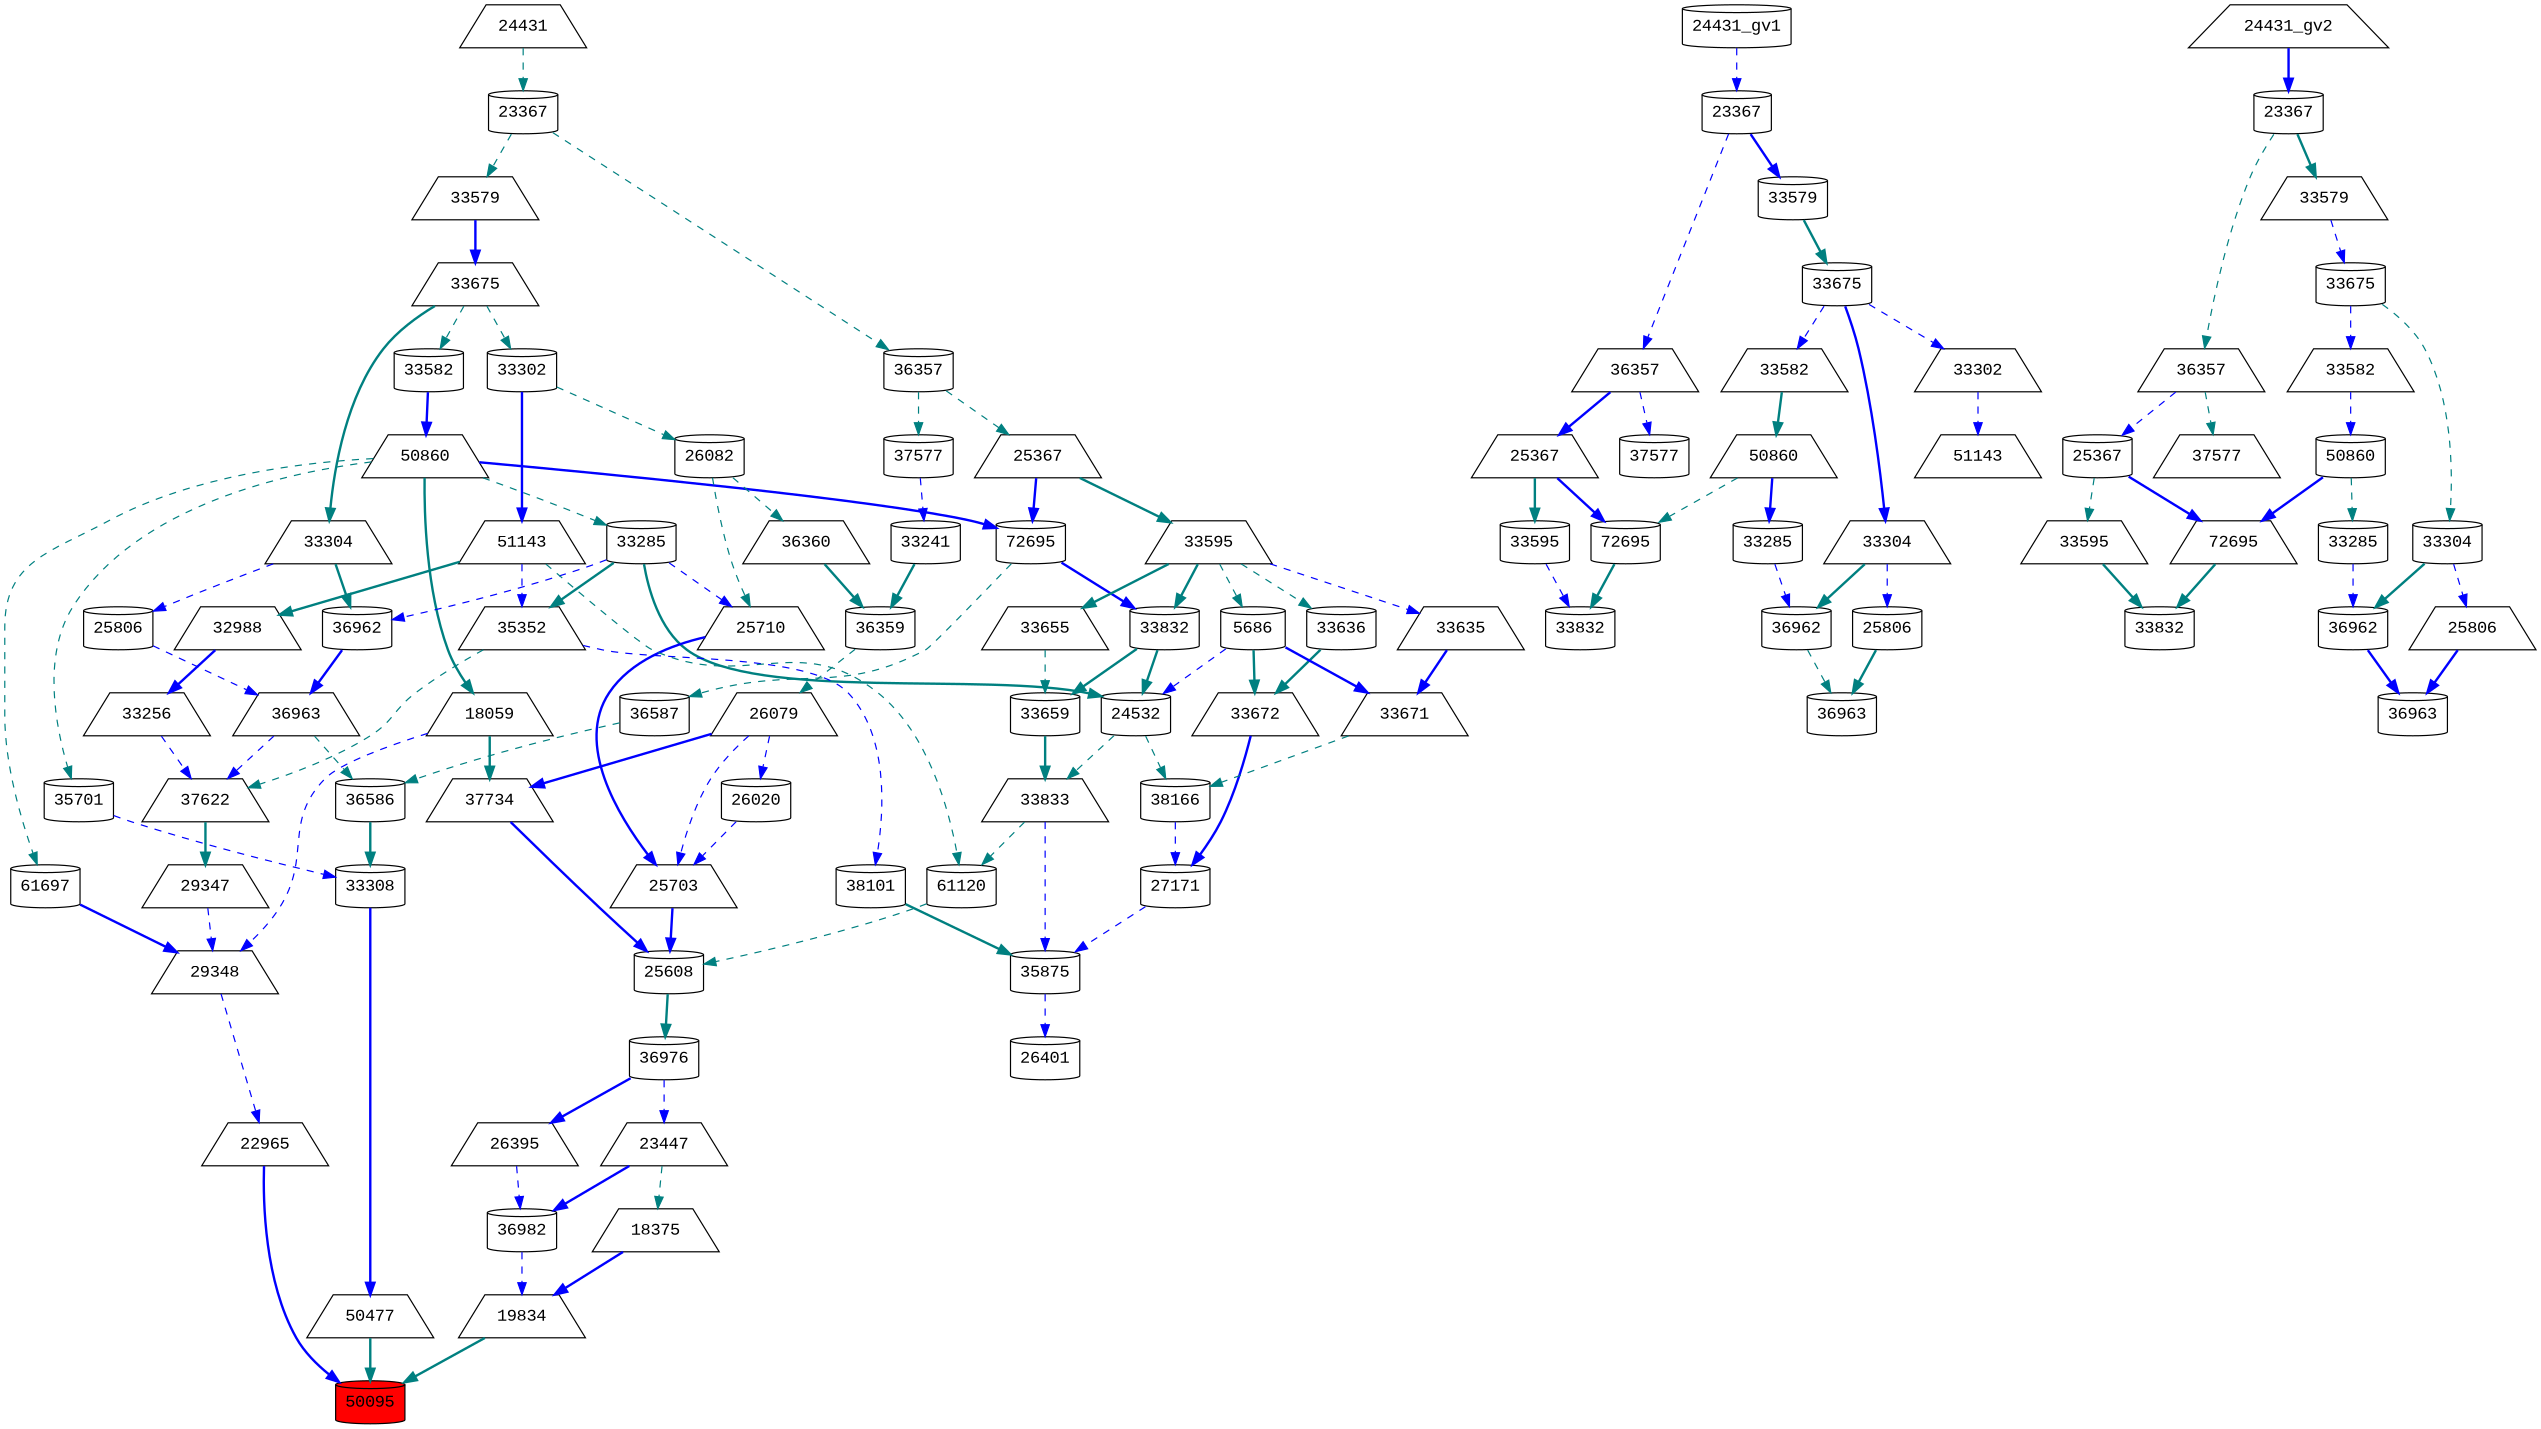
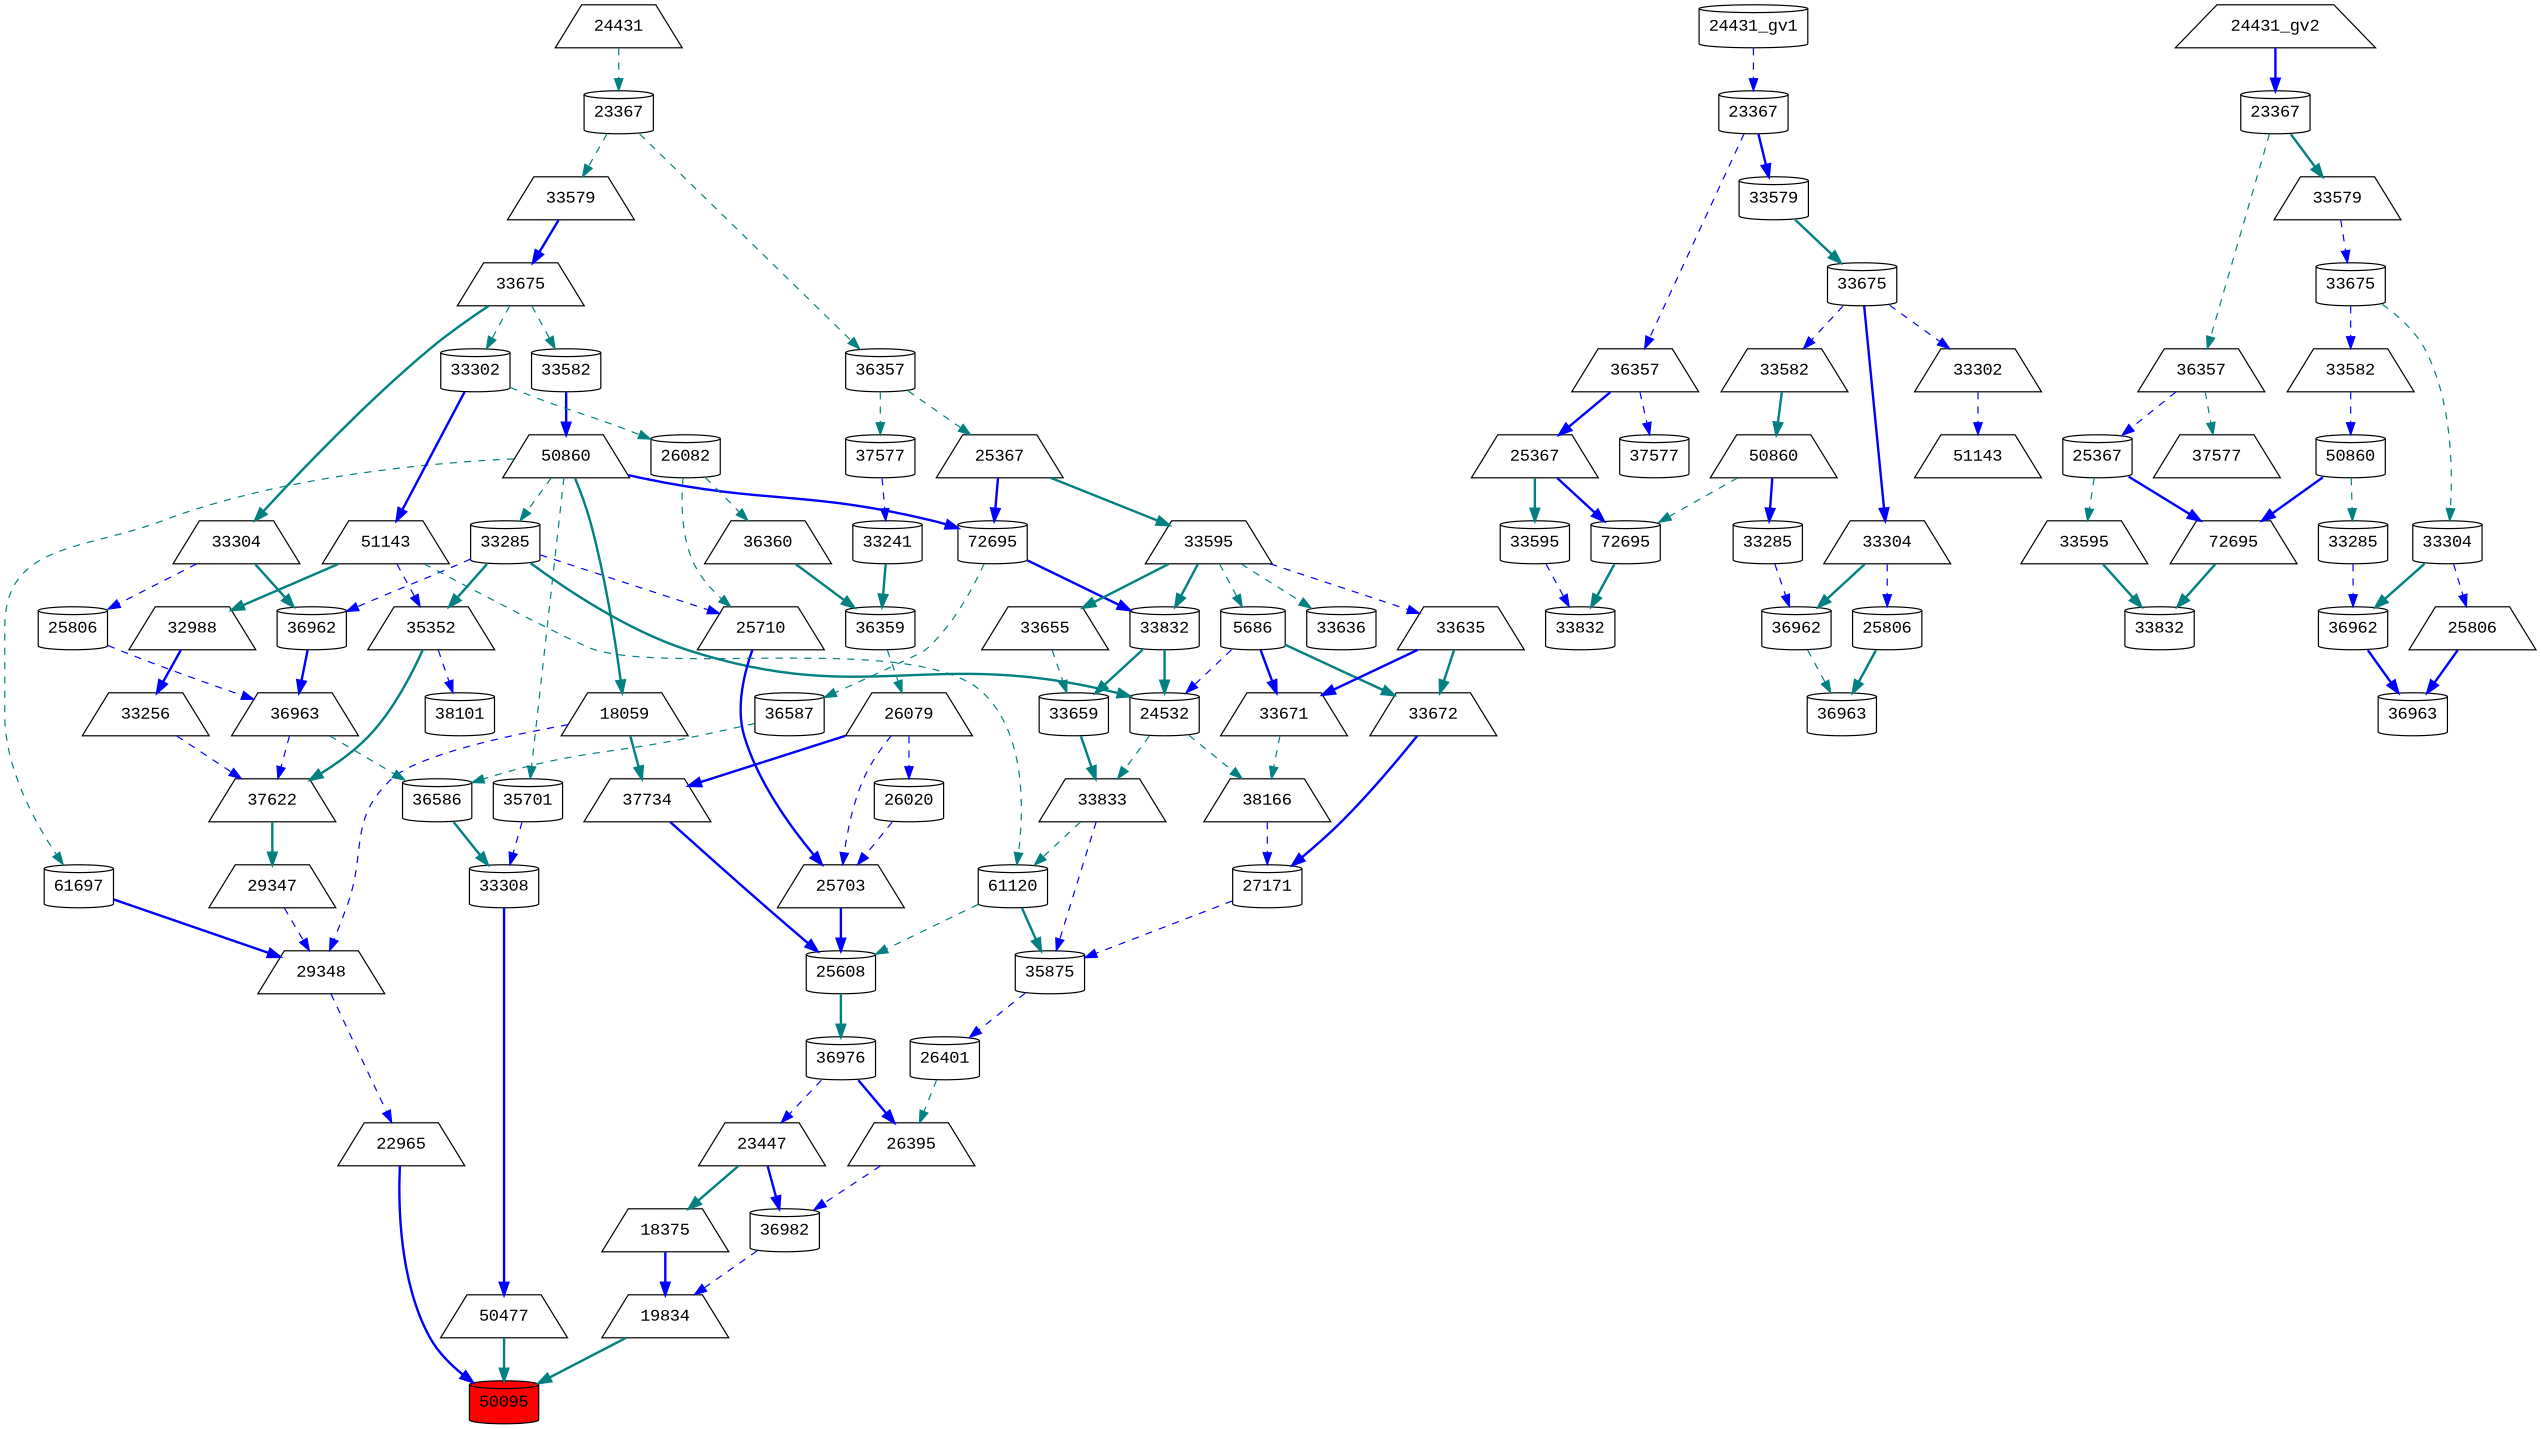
edge "33636" -> "33672": now "33635" -> "33672"
edge "35352" -> "37622": style dashed -> bold
node "38166": shape cylinder -> trapezium
edge "38101" -> "35875": now "61120" -> "35875"
edge "26401" -> "26395": added
edge "23447" -> "18375": style dashed -> bold
